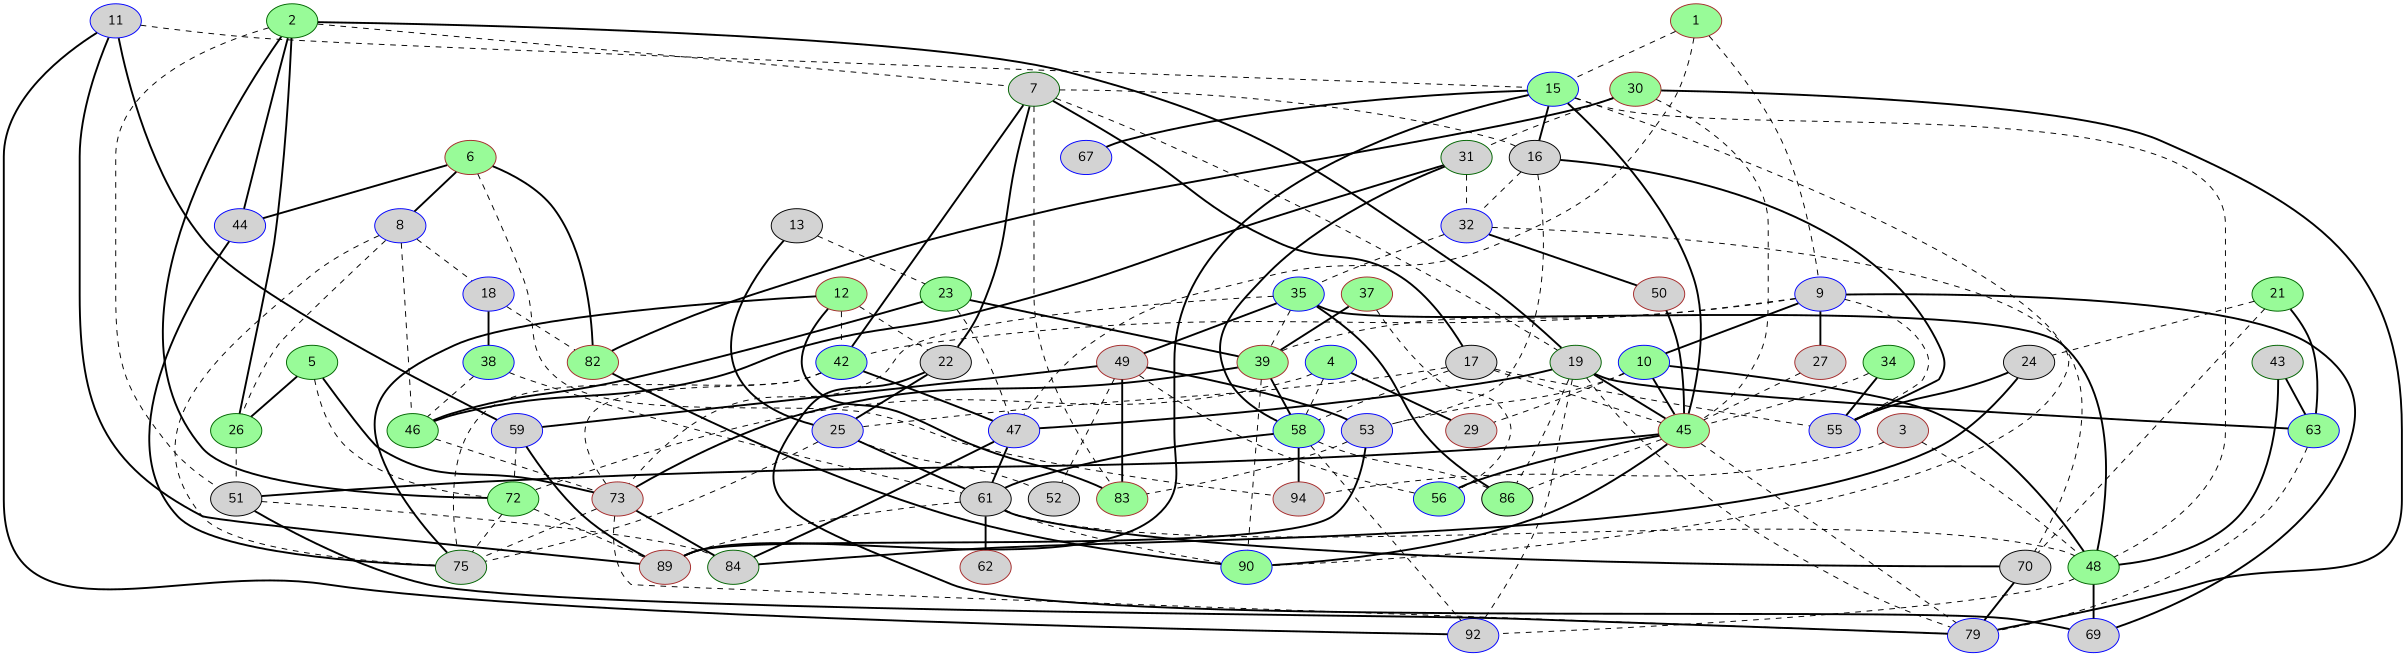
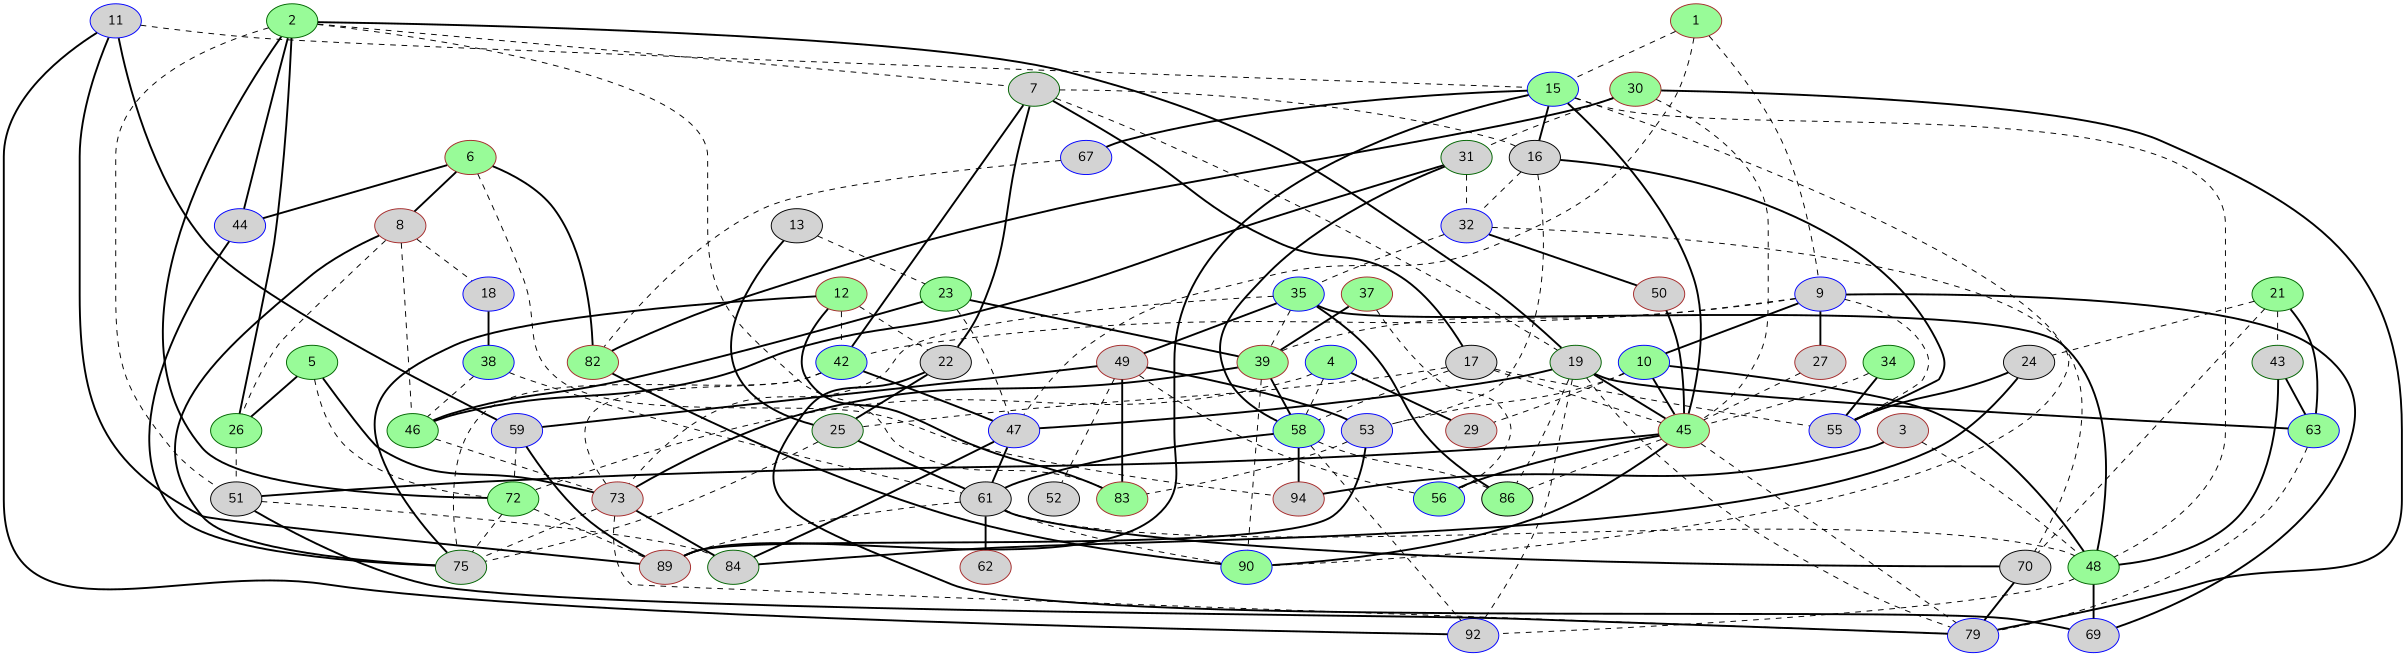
node "8": color blue -> brown
edge "7" -- "83": now "2" -- "83"
edge "21" -- "43": added
edge "18" -- "82": now "67" -- "82"
node "25": color blue -> darkgreen
edge "8" -- "75": style dashed -> bold
edge "25" -- "52": removed
edge "3" -- "94": style dashed -> bold
